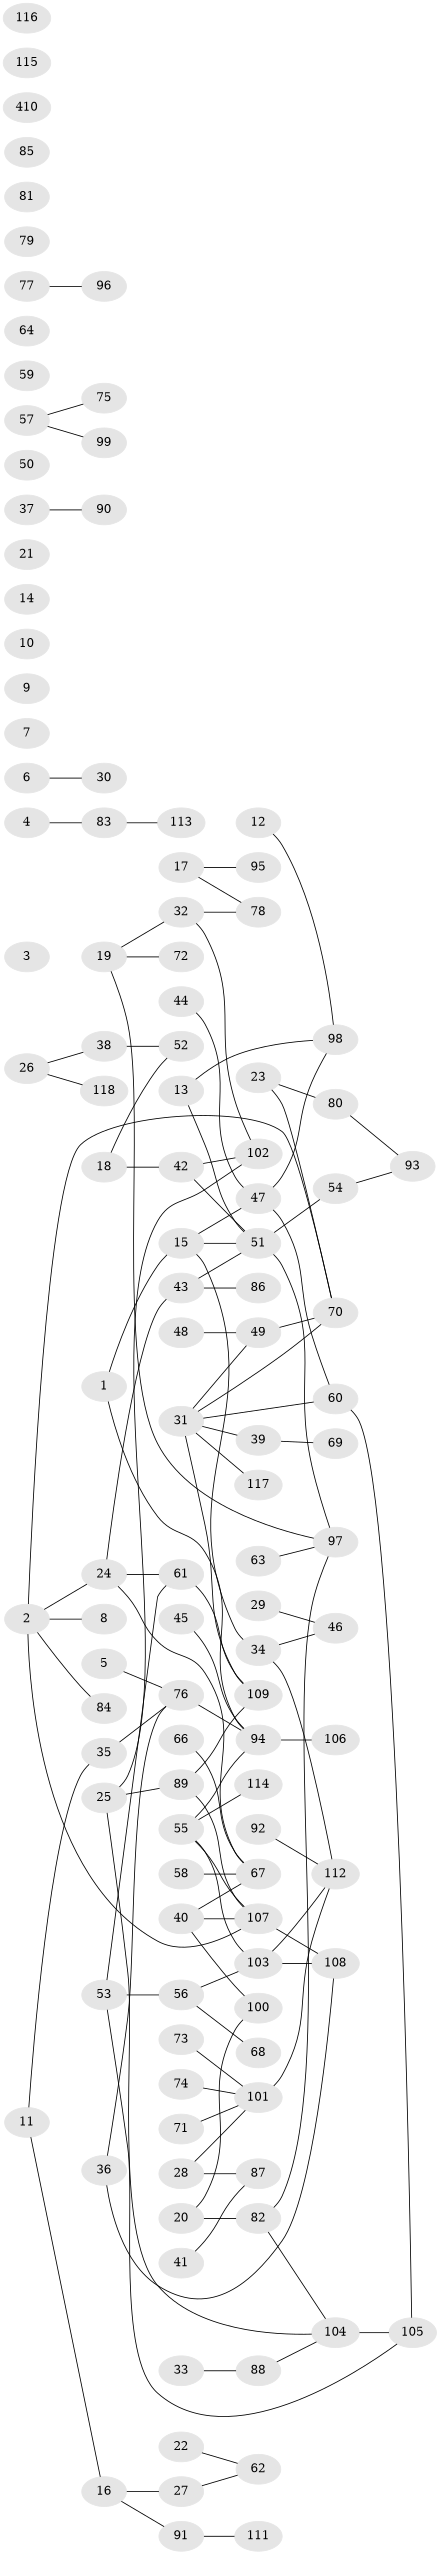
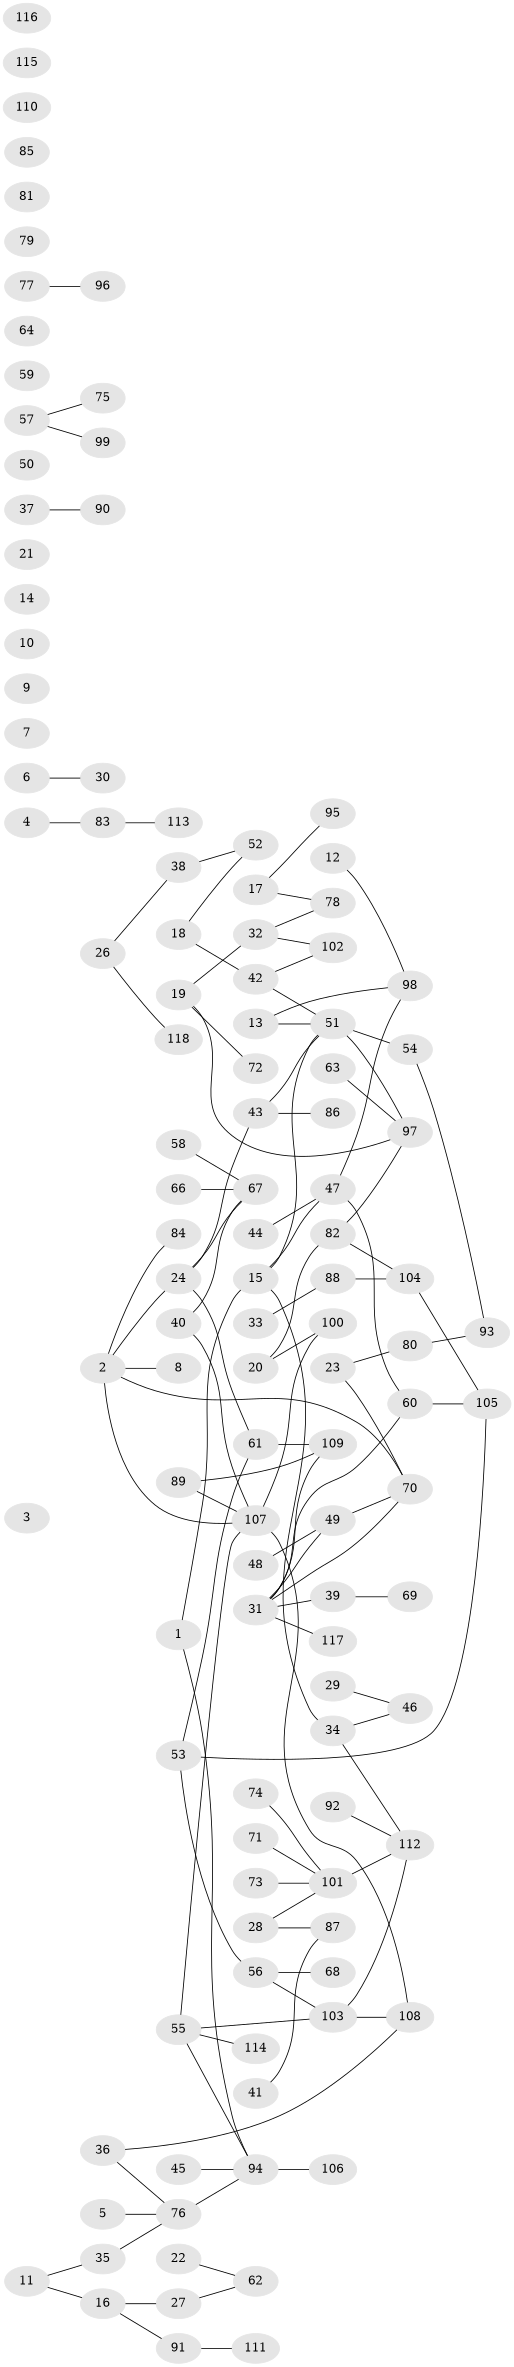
node "410": label "410" -> "110"
node "25": removed
edge "40" -- "100": now "107" -- "100"
